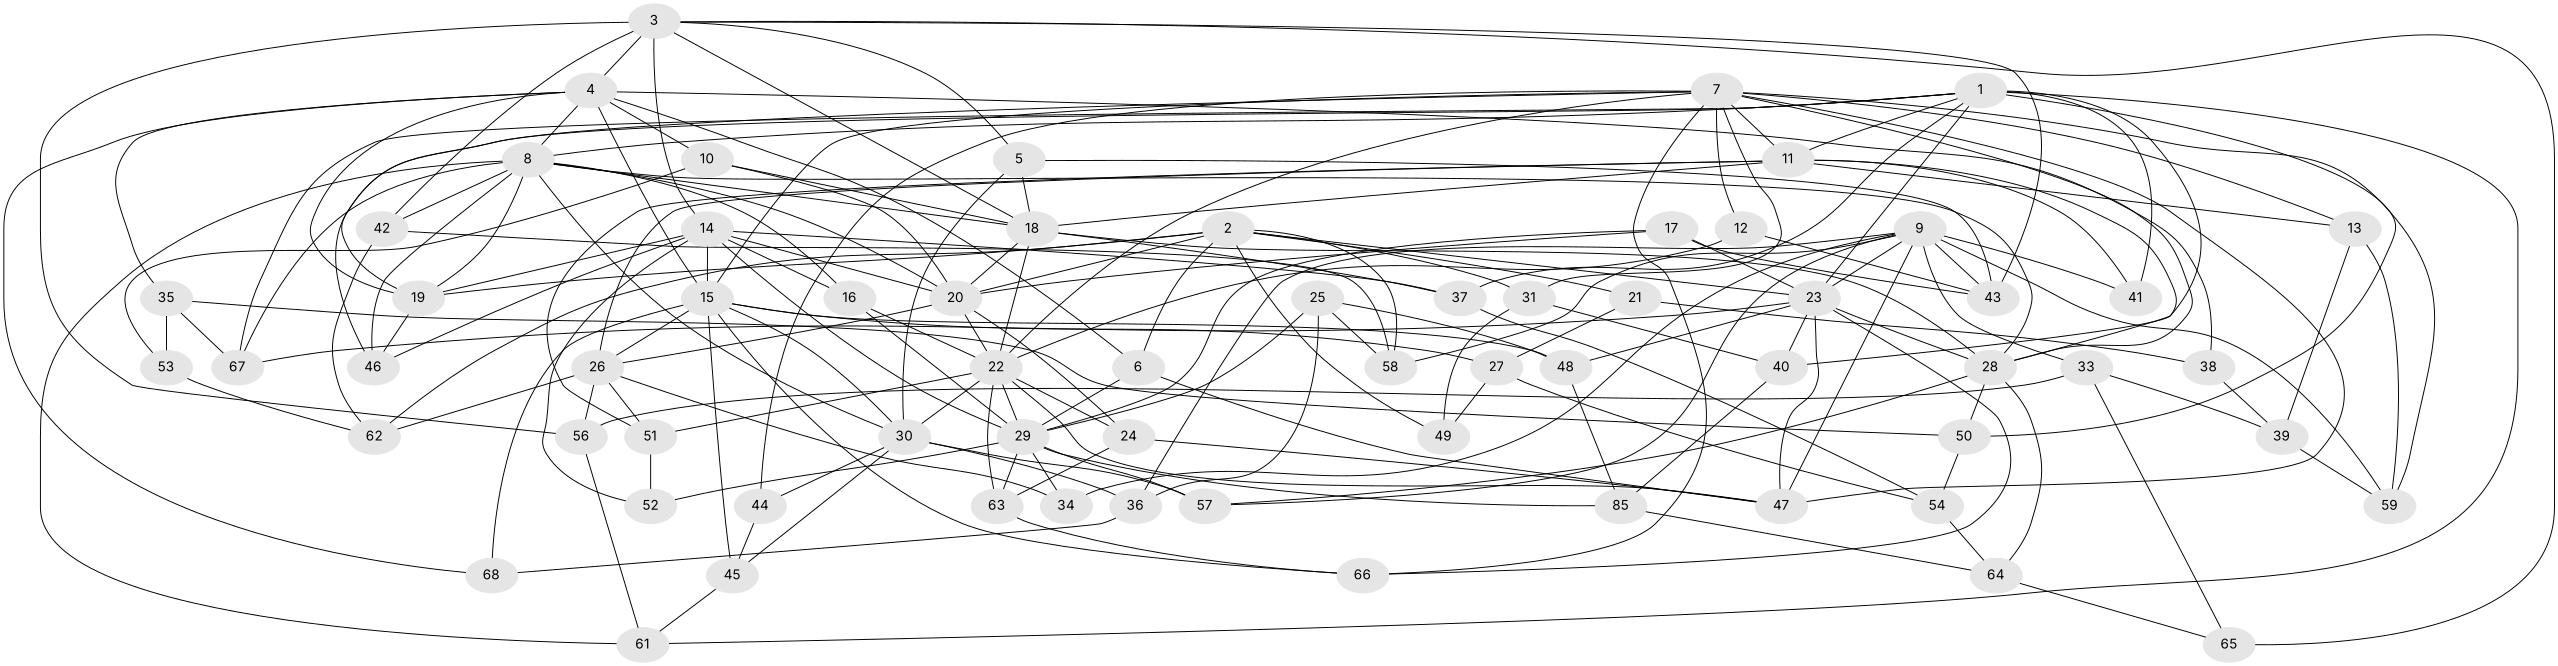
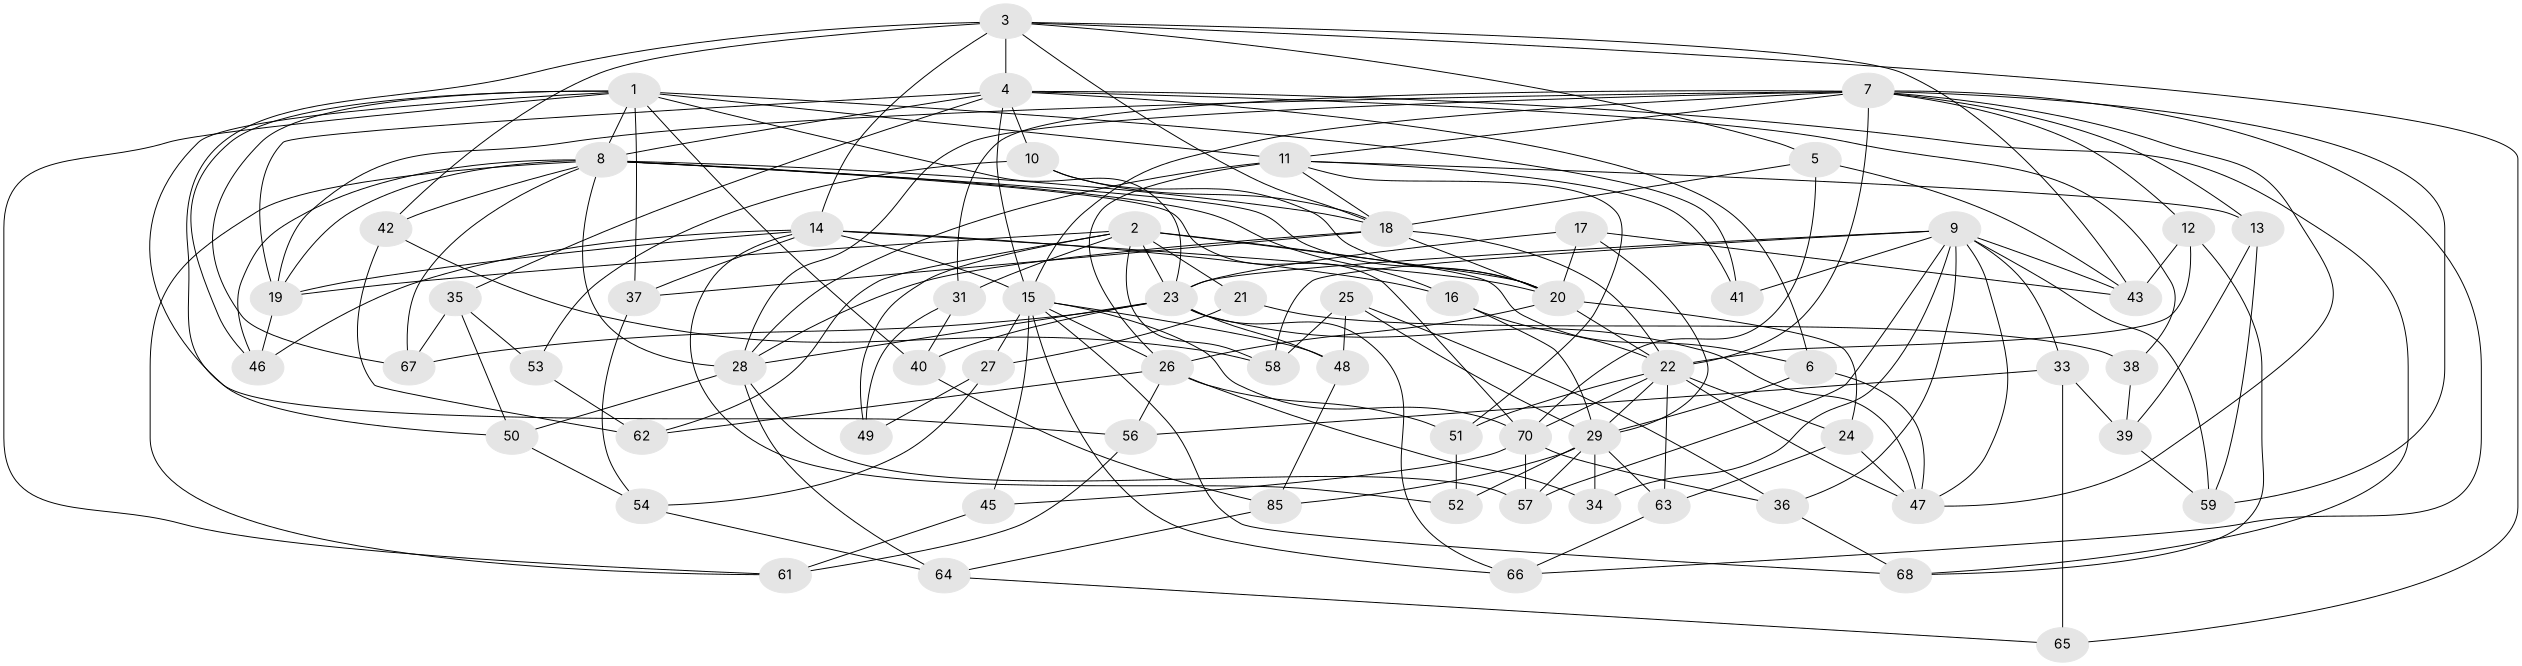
edge "14" -- "29": removed
node "30": label "30" -> "70"
node "44": removed
edge "12" -- "68": added
